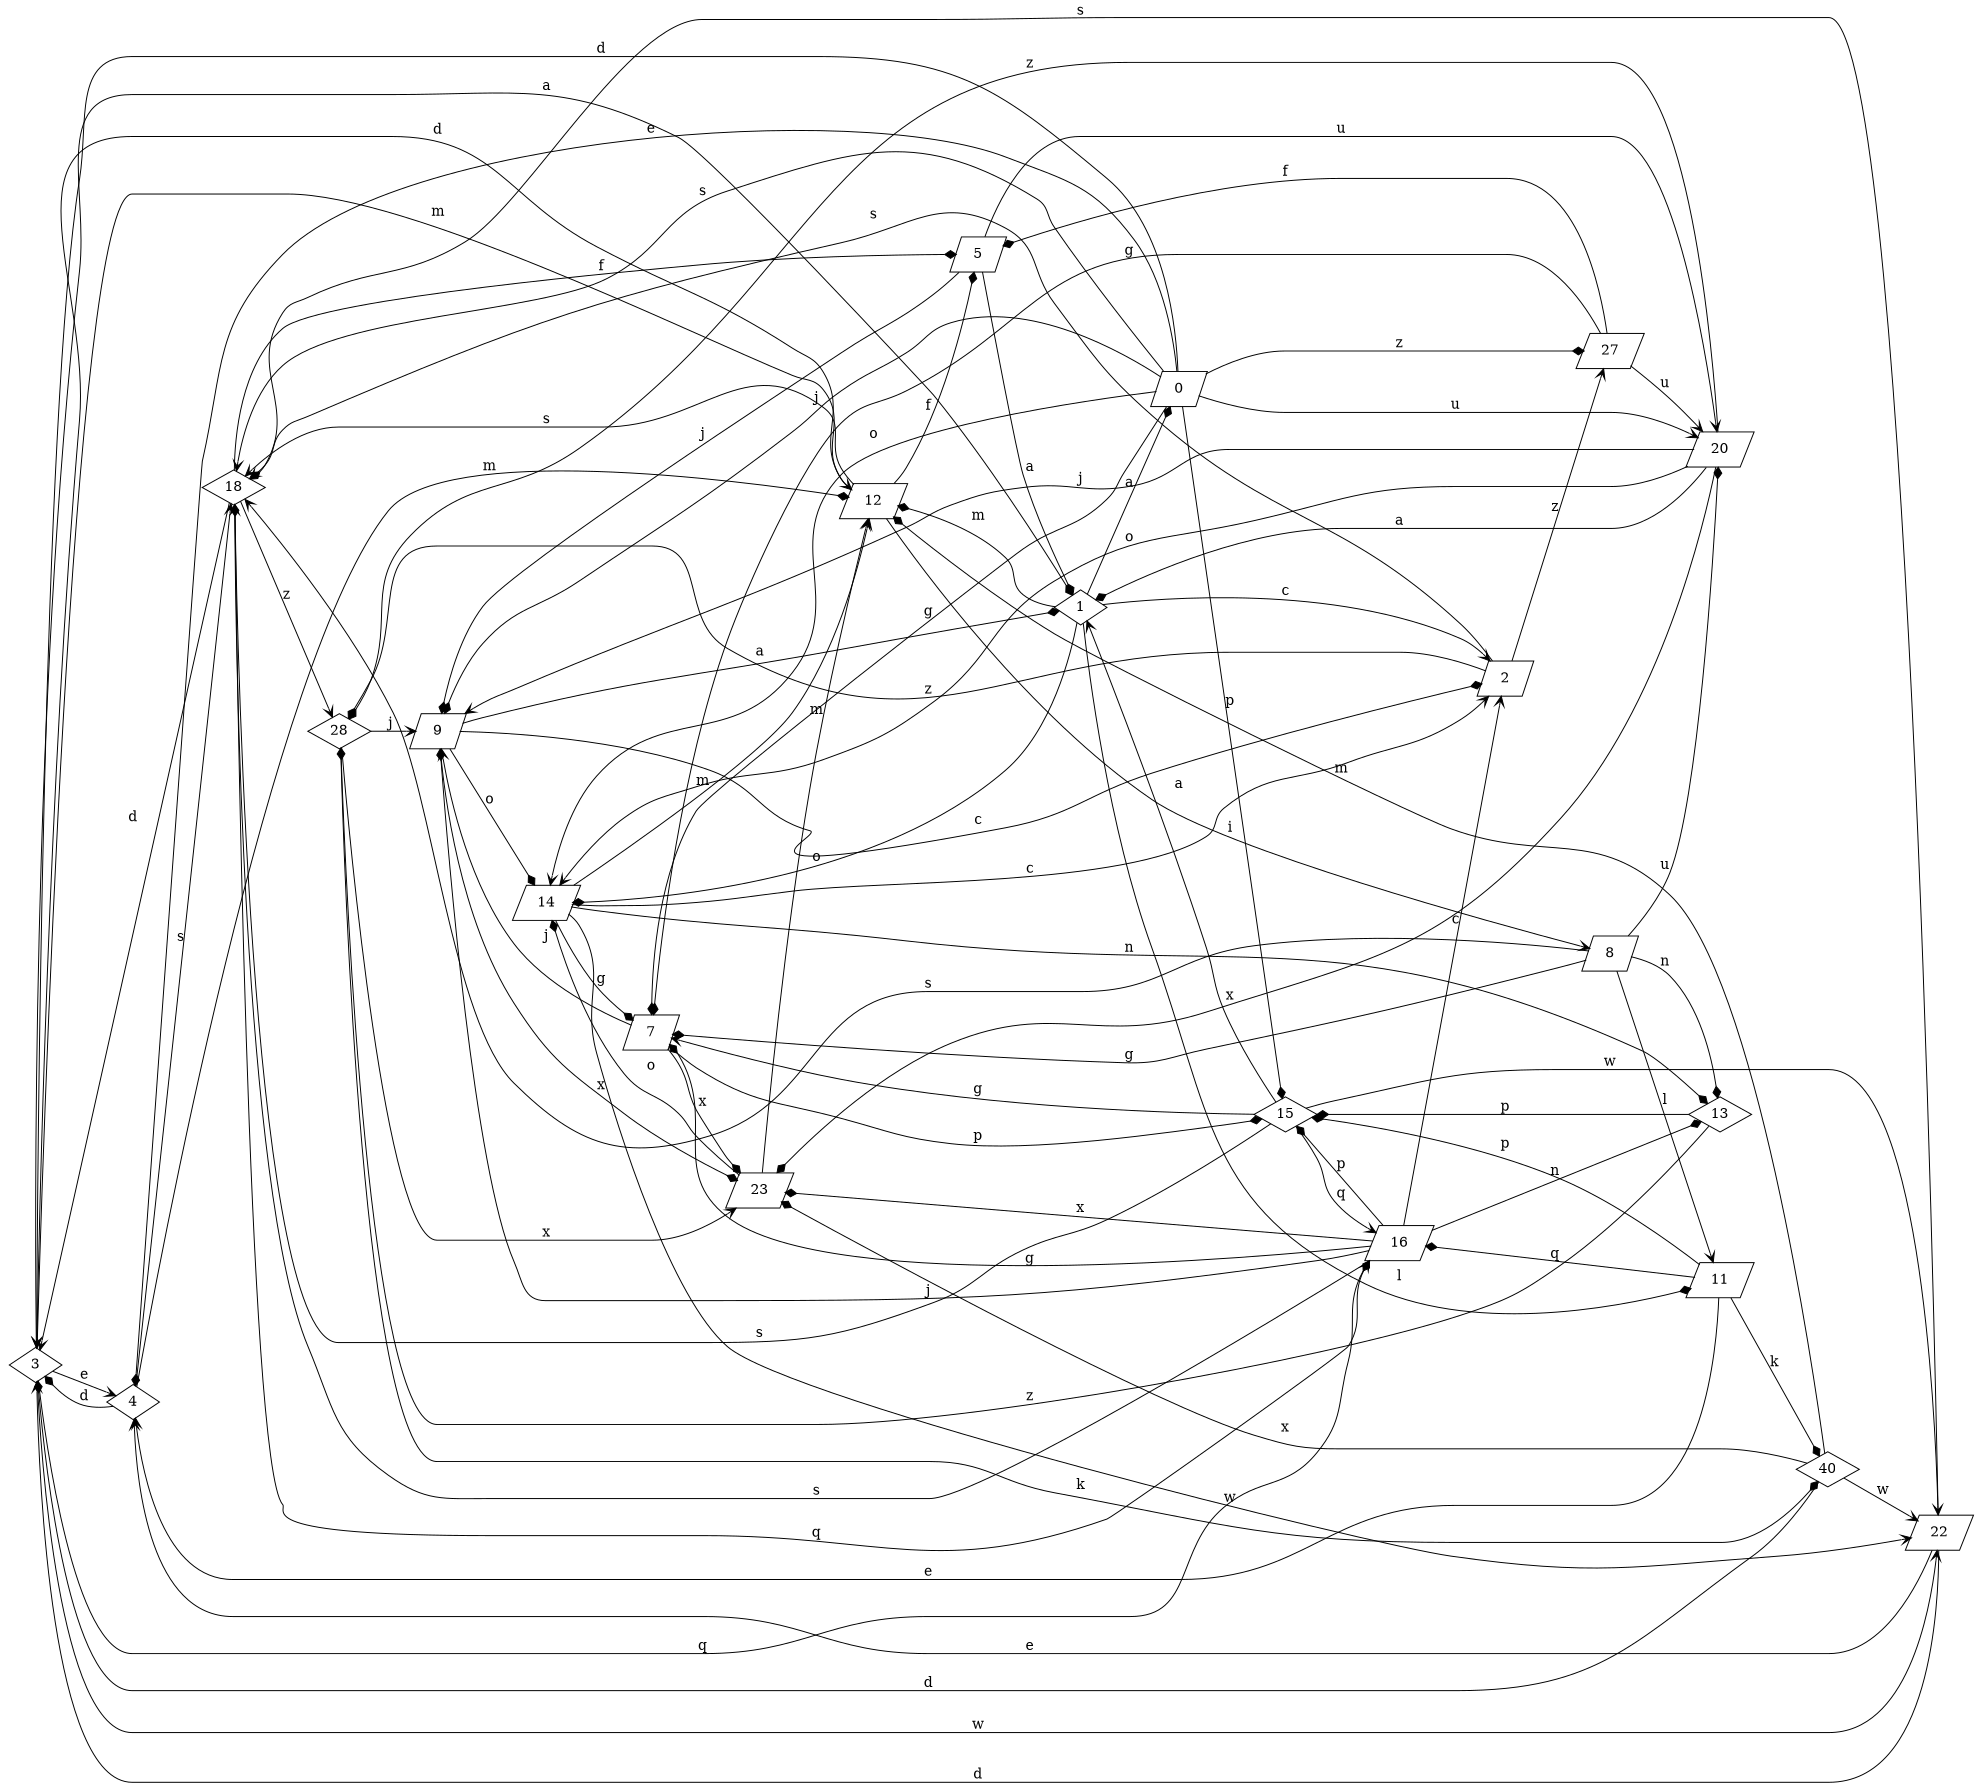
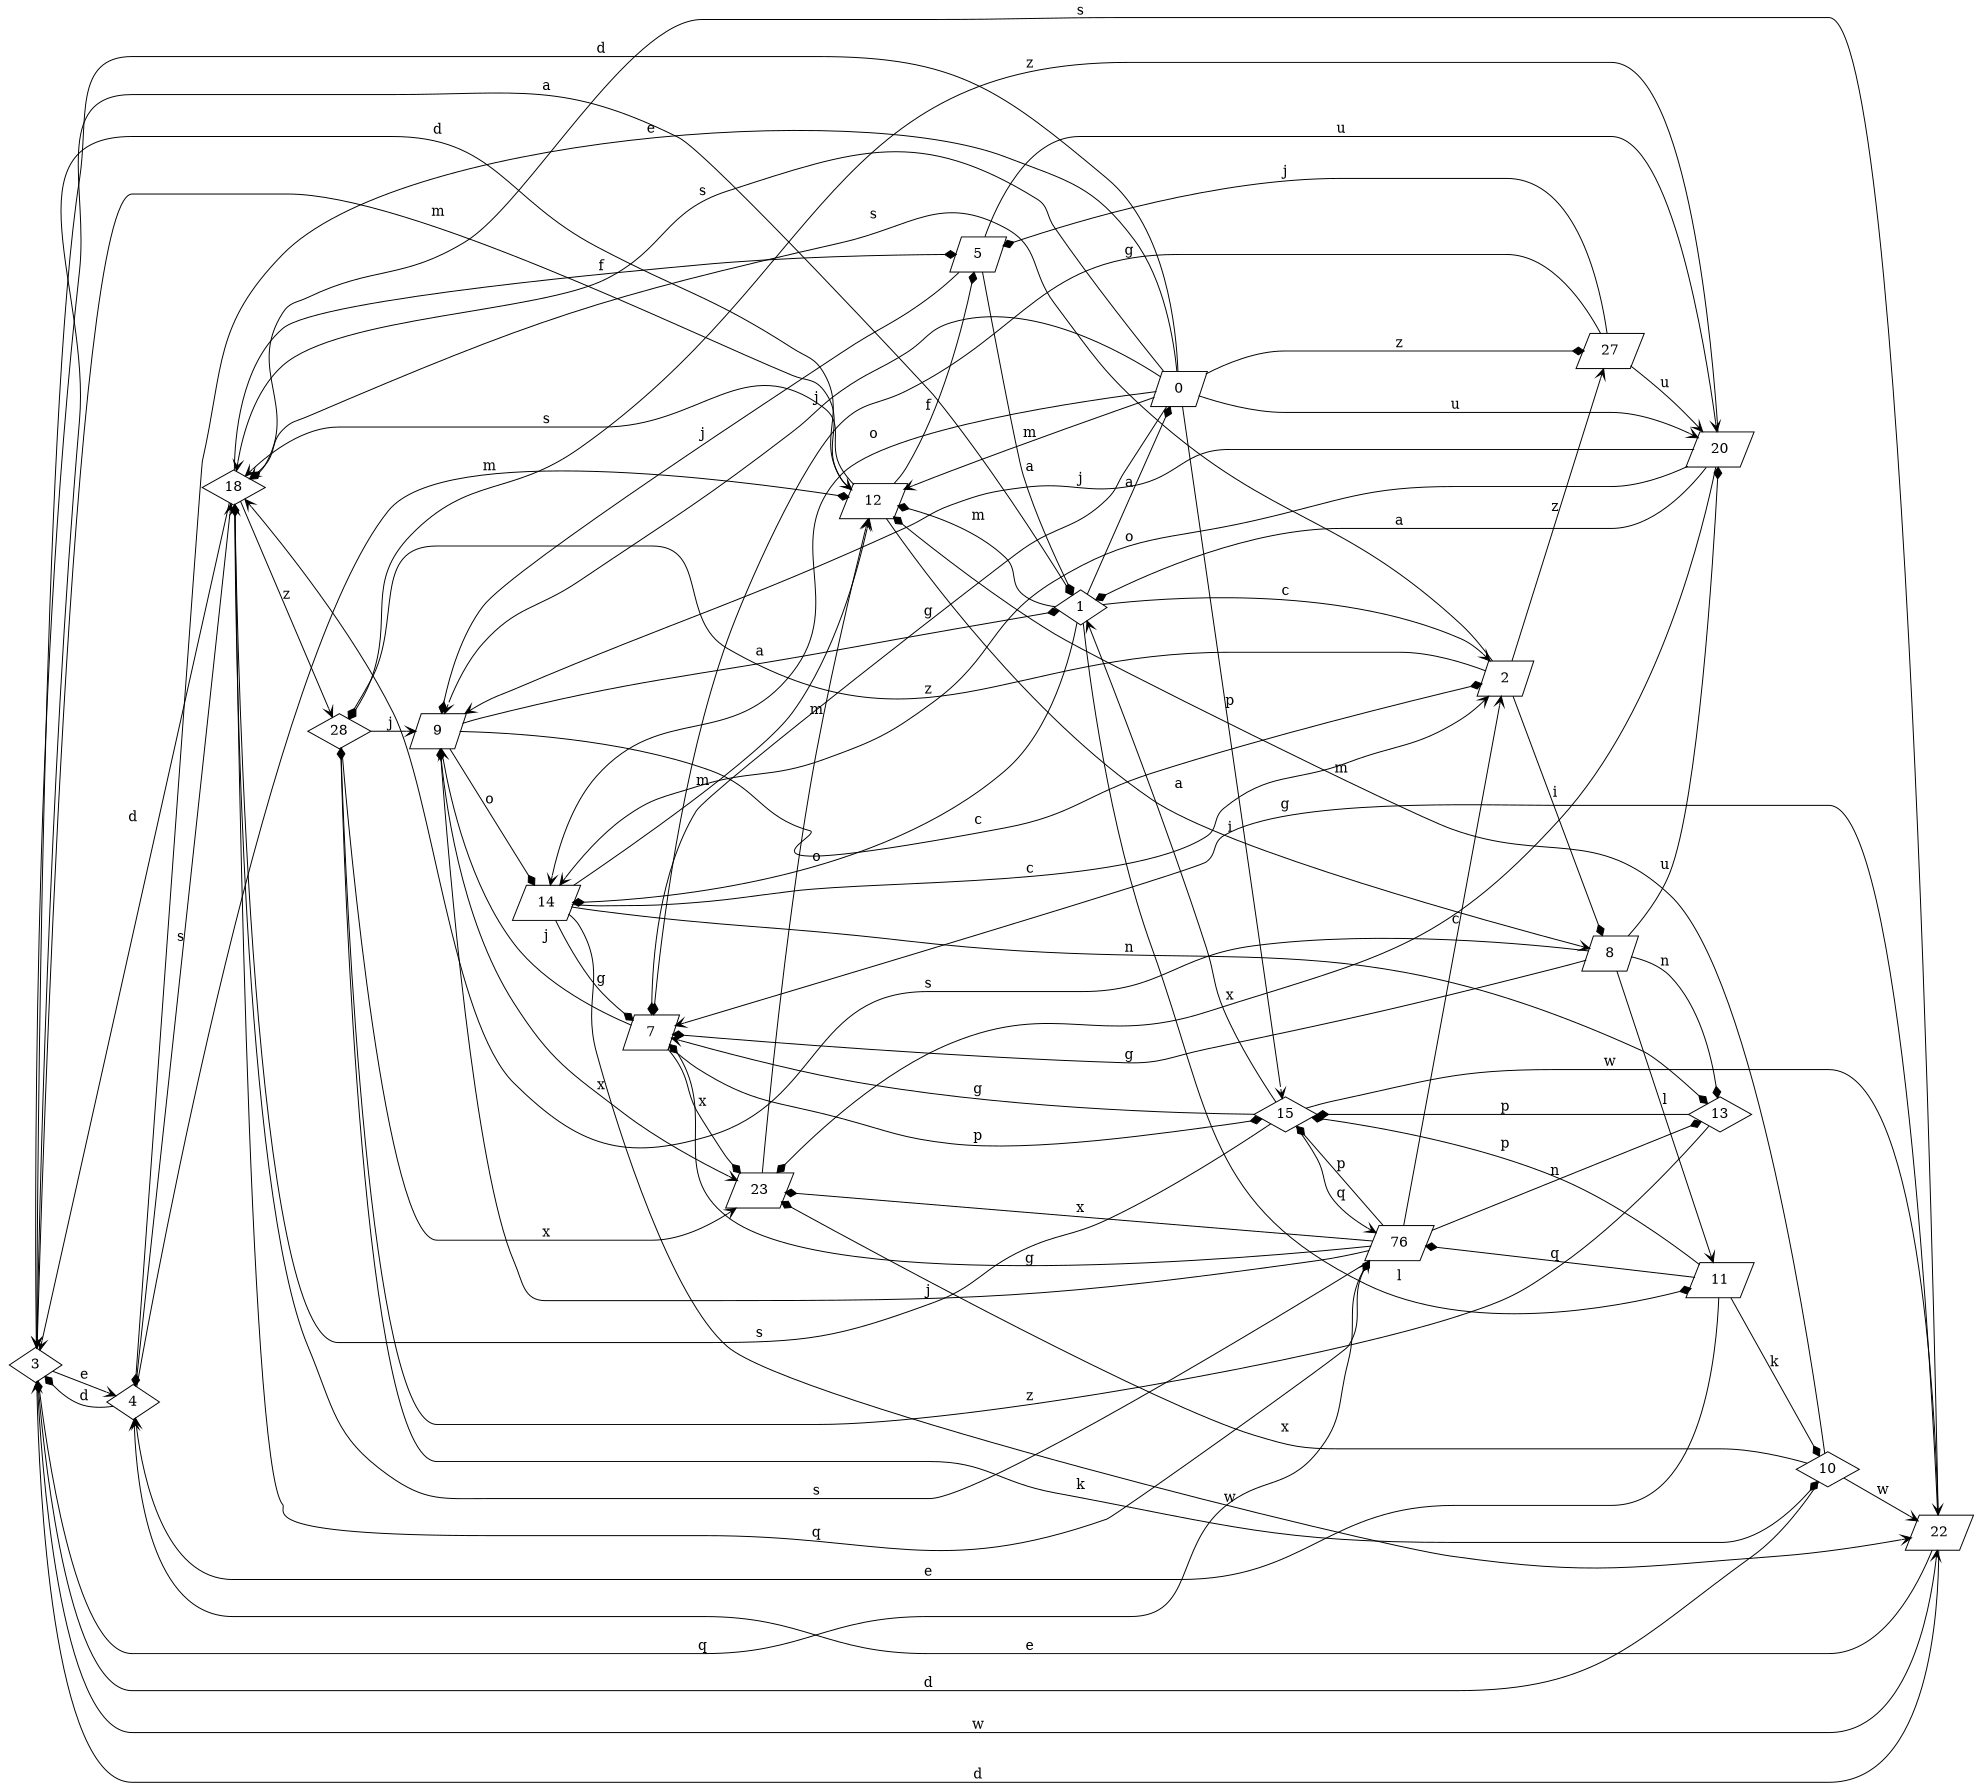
edge "27" -> "5": label "f" -> "j"
edge "0" -> "9": arrowhead diamond -> vee
edge "0" -> "12": added, label "m"
edge "0" -> "15": arrowhead diamond -> vee
edge "2" -> "8": added, label "i"
edge "22" -> "7": added, label "g"
edge "9" -> "23": arrowhead diamond -> vee
edge "23" -> "14": removed, label "o"
node "16": label "16" -> "76"
node "40": label "40" -> "10"
